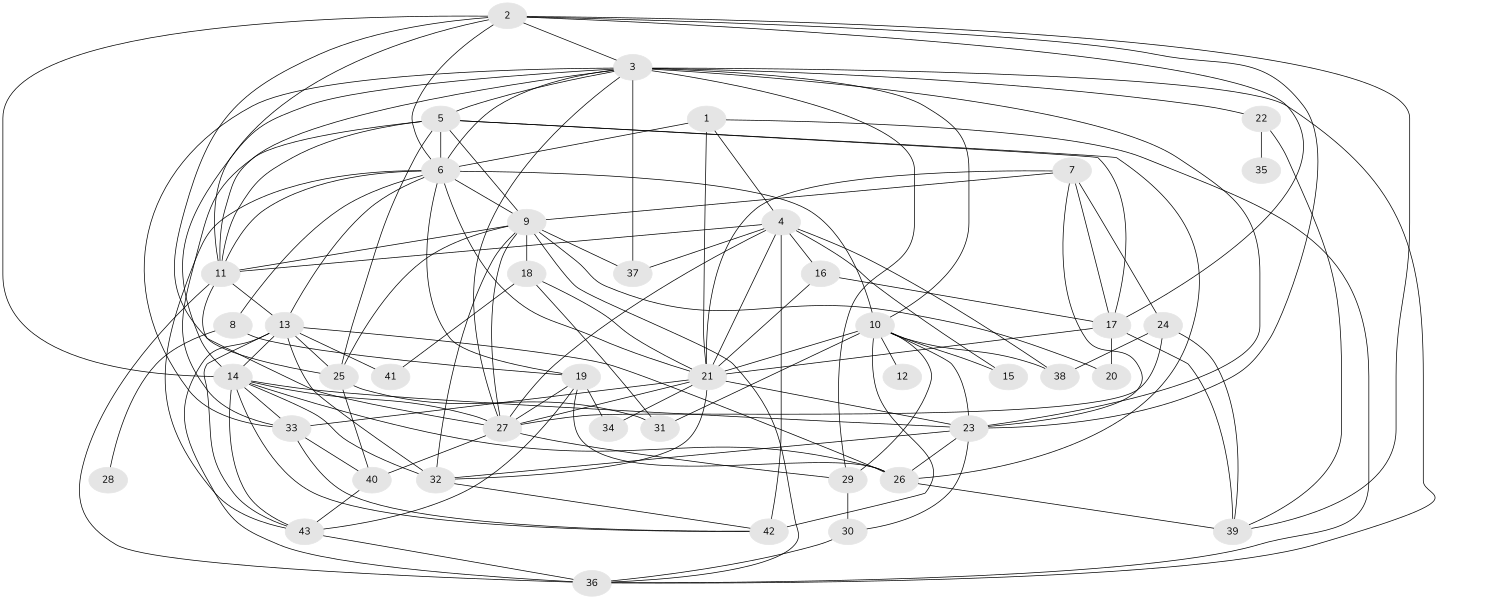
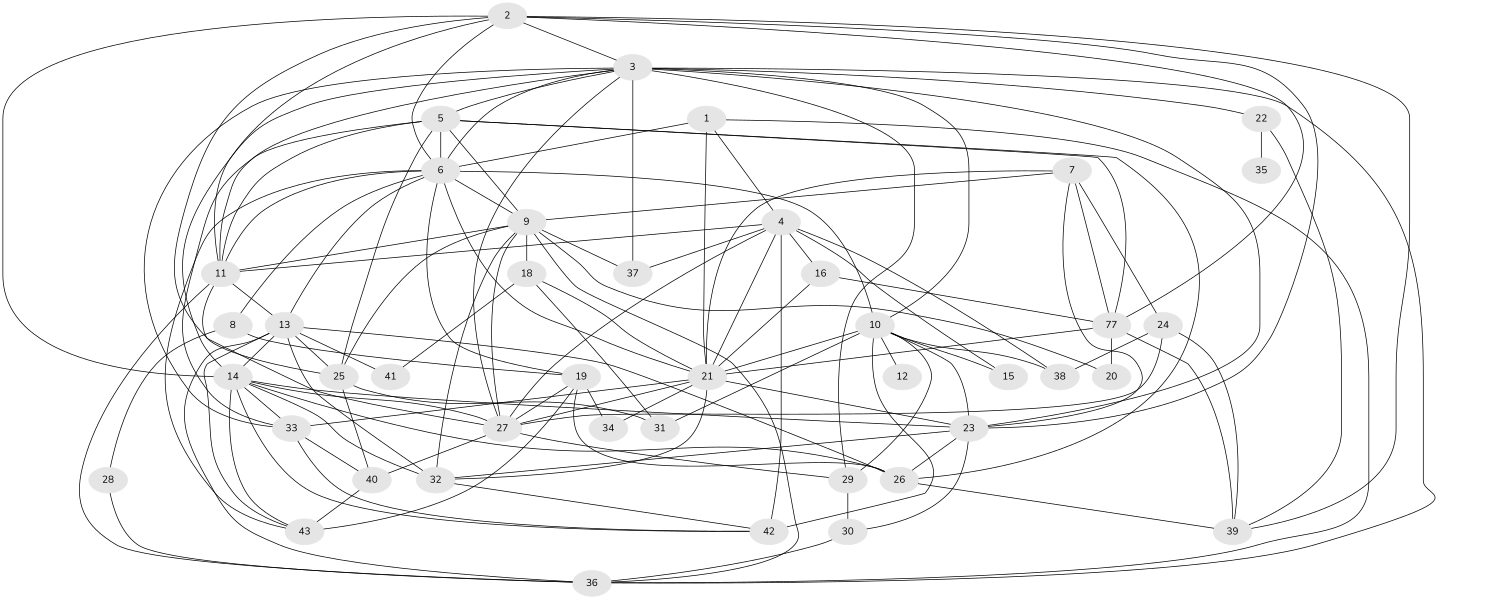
node "17": label "17" -> "77"
edge "43" -- "36": now "28" -- "36"
